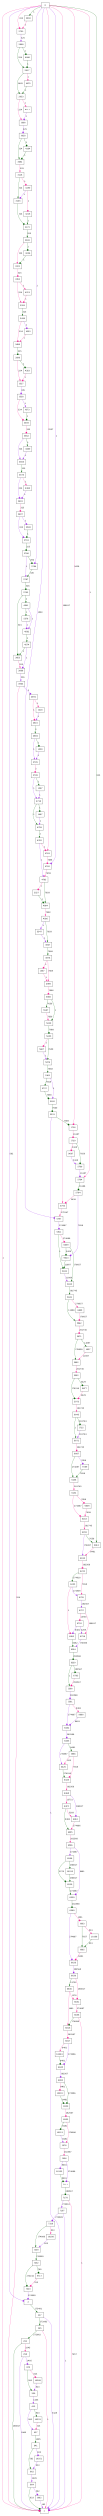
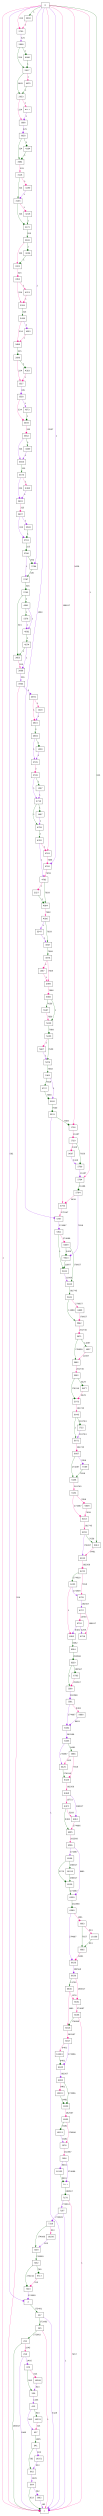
edge "4190" -> "4216": now "3145" -> "4216"
edge "6758" -> "6294": removed, label "274086"
